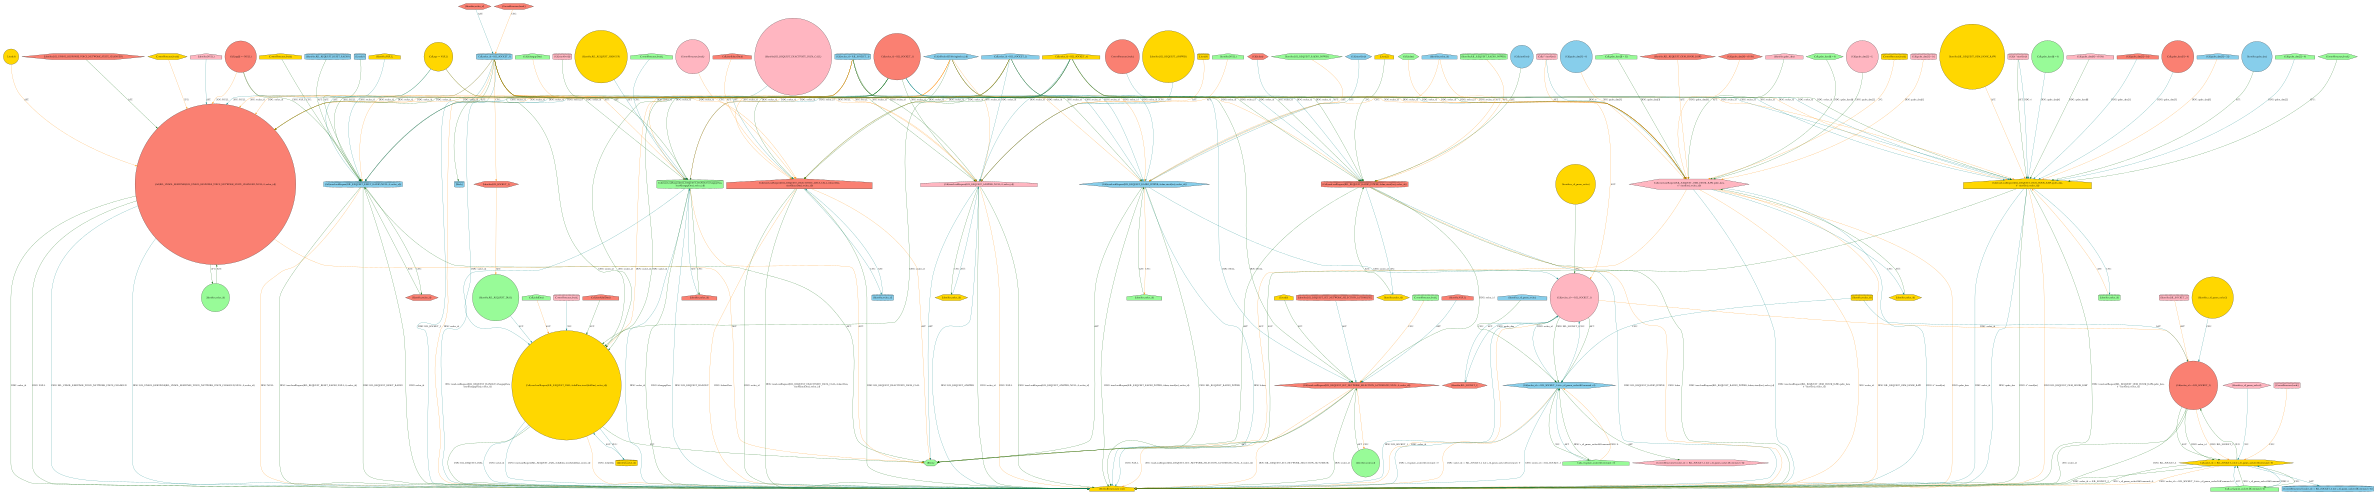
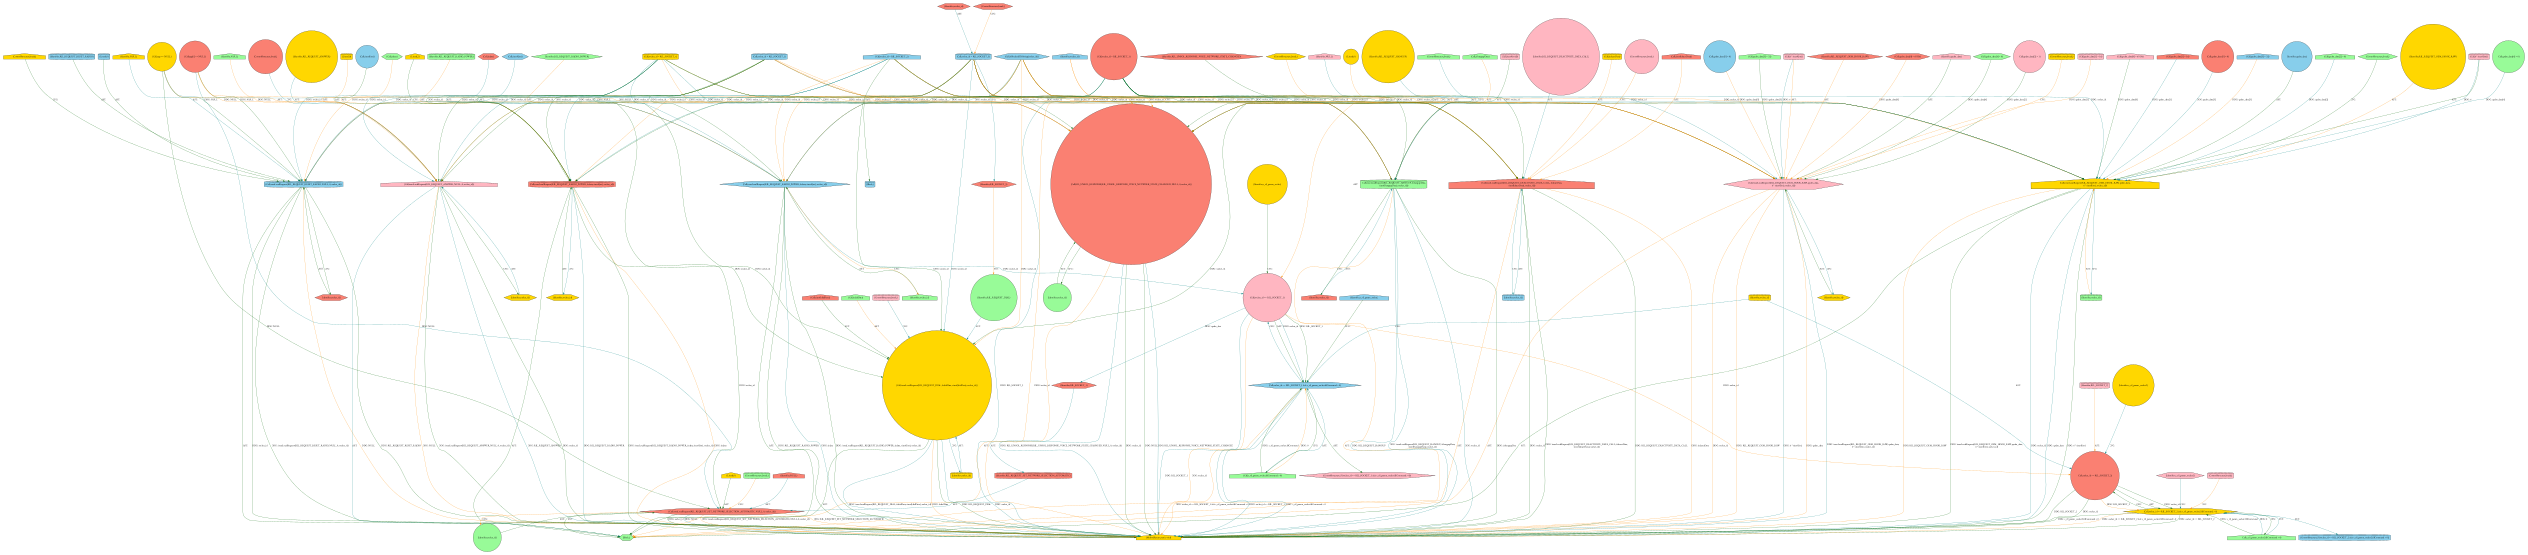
node "(Call,socket_id = RIL_SOCKET_4)": shape house -> cylinder
node "(Call,&deactData)": added
edge "(Call,socket_id = RIL_SOCKET_3)" -> "(Identifier,RIL_SOCKET_3)": color darkorange -> teal
edge "(Identifier,RIL_SOCKET_1)" -> "(Call,socket_id == RIL_SOCKET_1)": now "(Identifier,RIL_SOCKET_1)" -> "(Identifier,RIL_REQUEST_SET_NETWORK_SELECTION_AUTOMATIC)"
